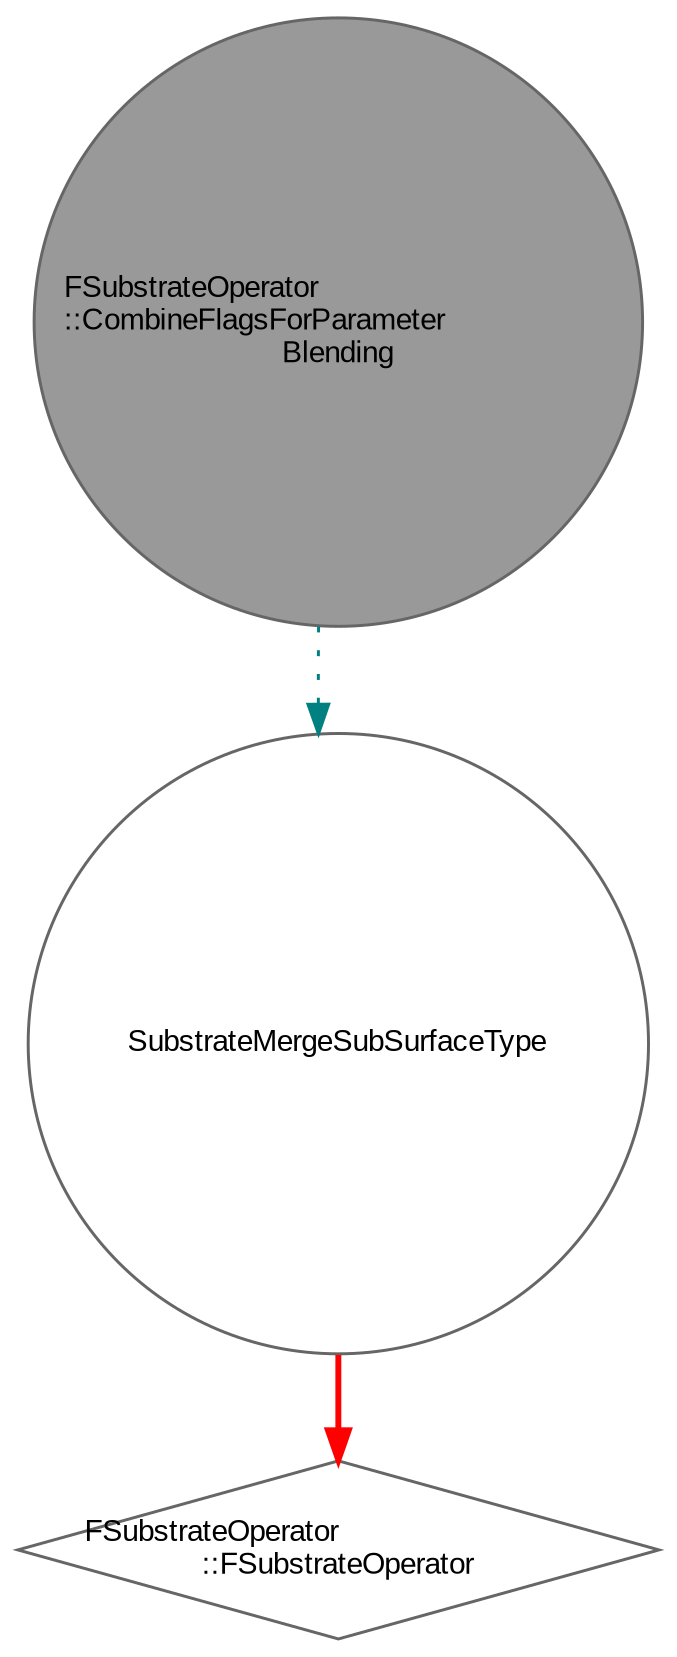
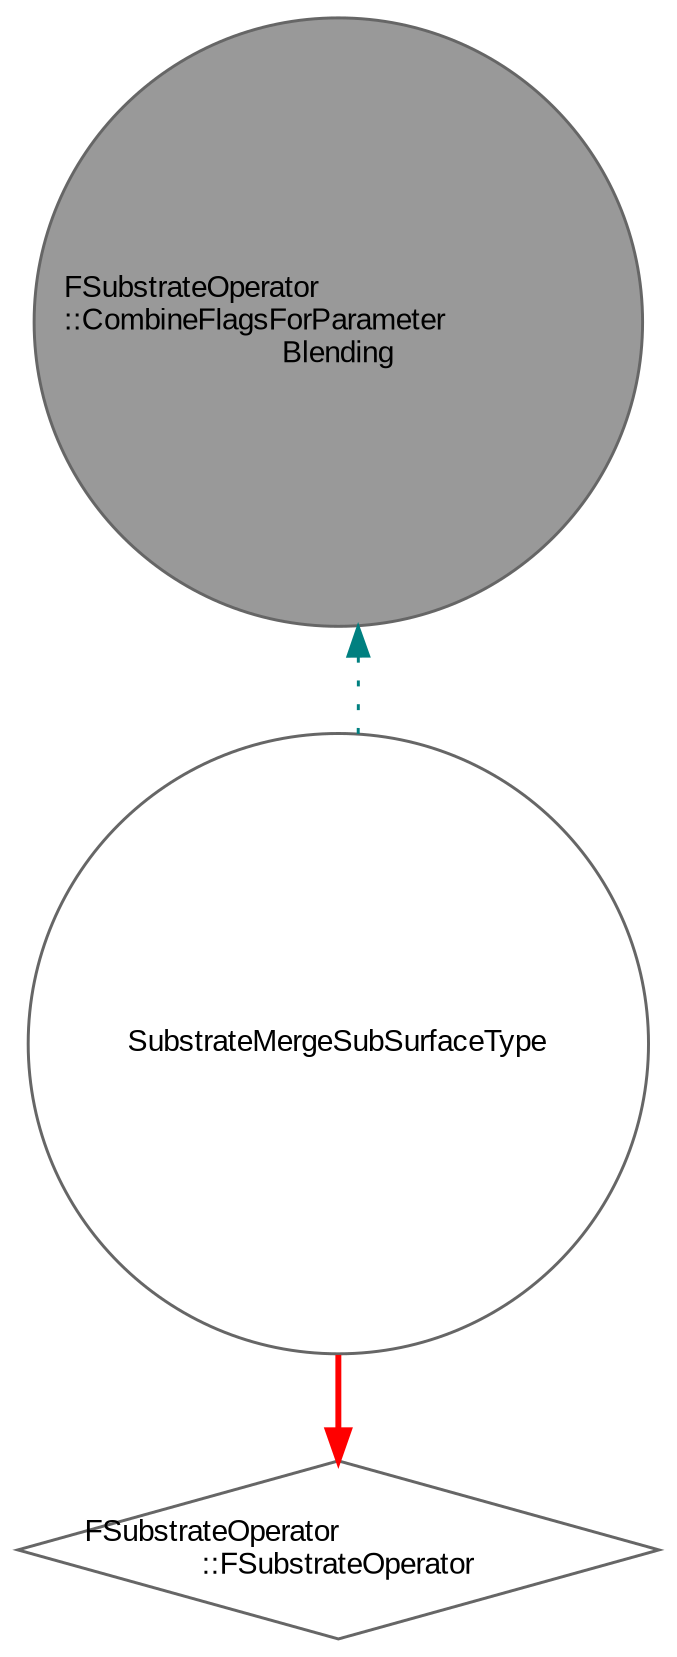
edge "FSubstrateOperator ::CombineFlagsForParameter Blending" -> "SubstrateMergeSubSurfaceType": reversed
